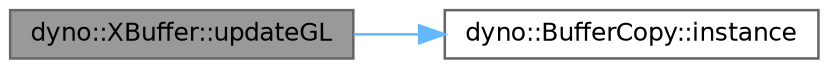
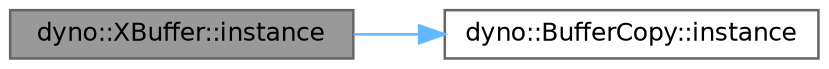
node "dyno::XBuffer::updateGL": label "dyno::XBuffer::updateGL" -> "dyno::XBuffer::instance"
